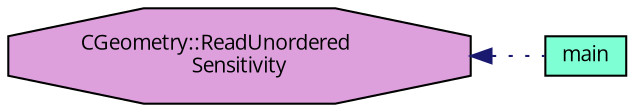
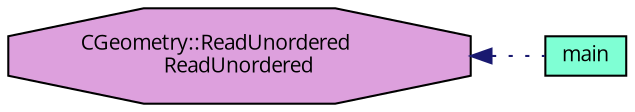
node "CGeometry::ReadUnordered Sensitivity": label "CGeometry::ReadUnordered Sensitivity" -> "CGeometry::ReadUnordered ReadUnordered"
